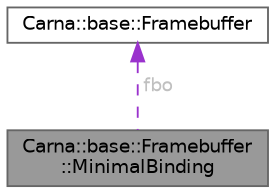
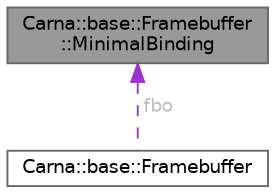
edge "Carna::base::Framebuffer ::MinimalBinding" -> "Carna::base::Framebuffer": reversed
